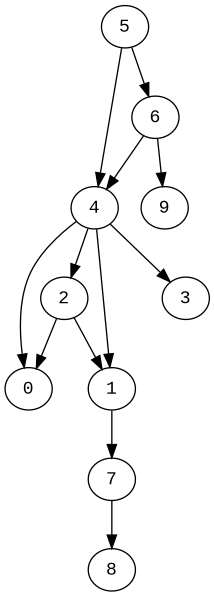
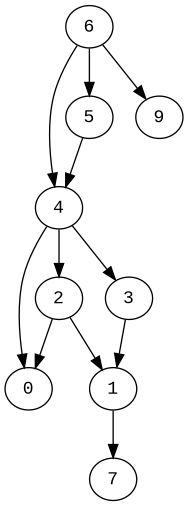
edge "5" -> "6": reversed
edge "4" -> "1": now "3" -> "1"
node "8": removed
